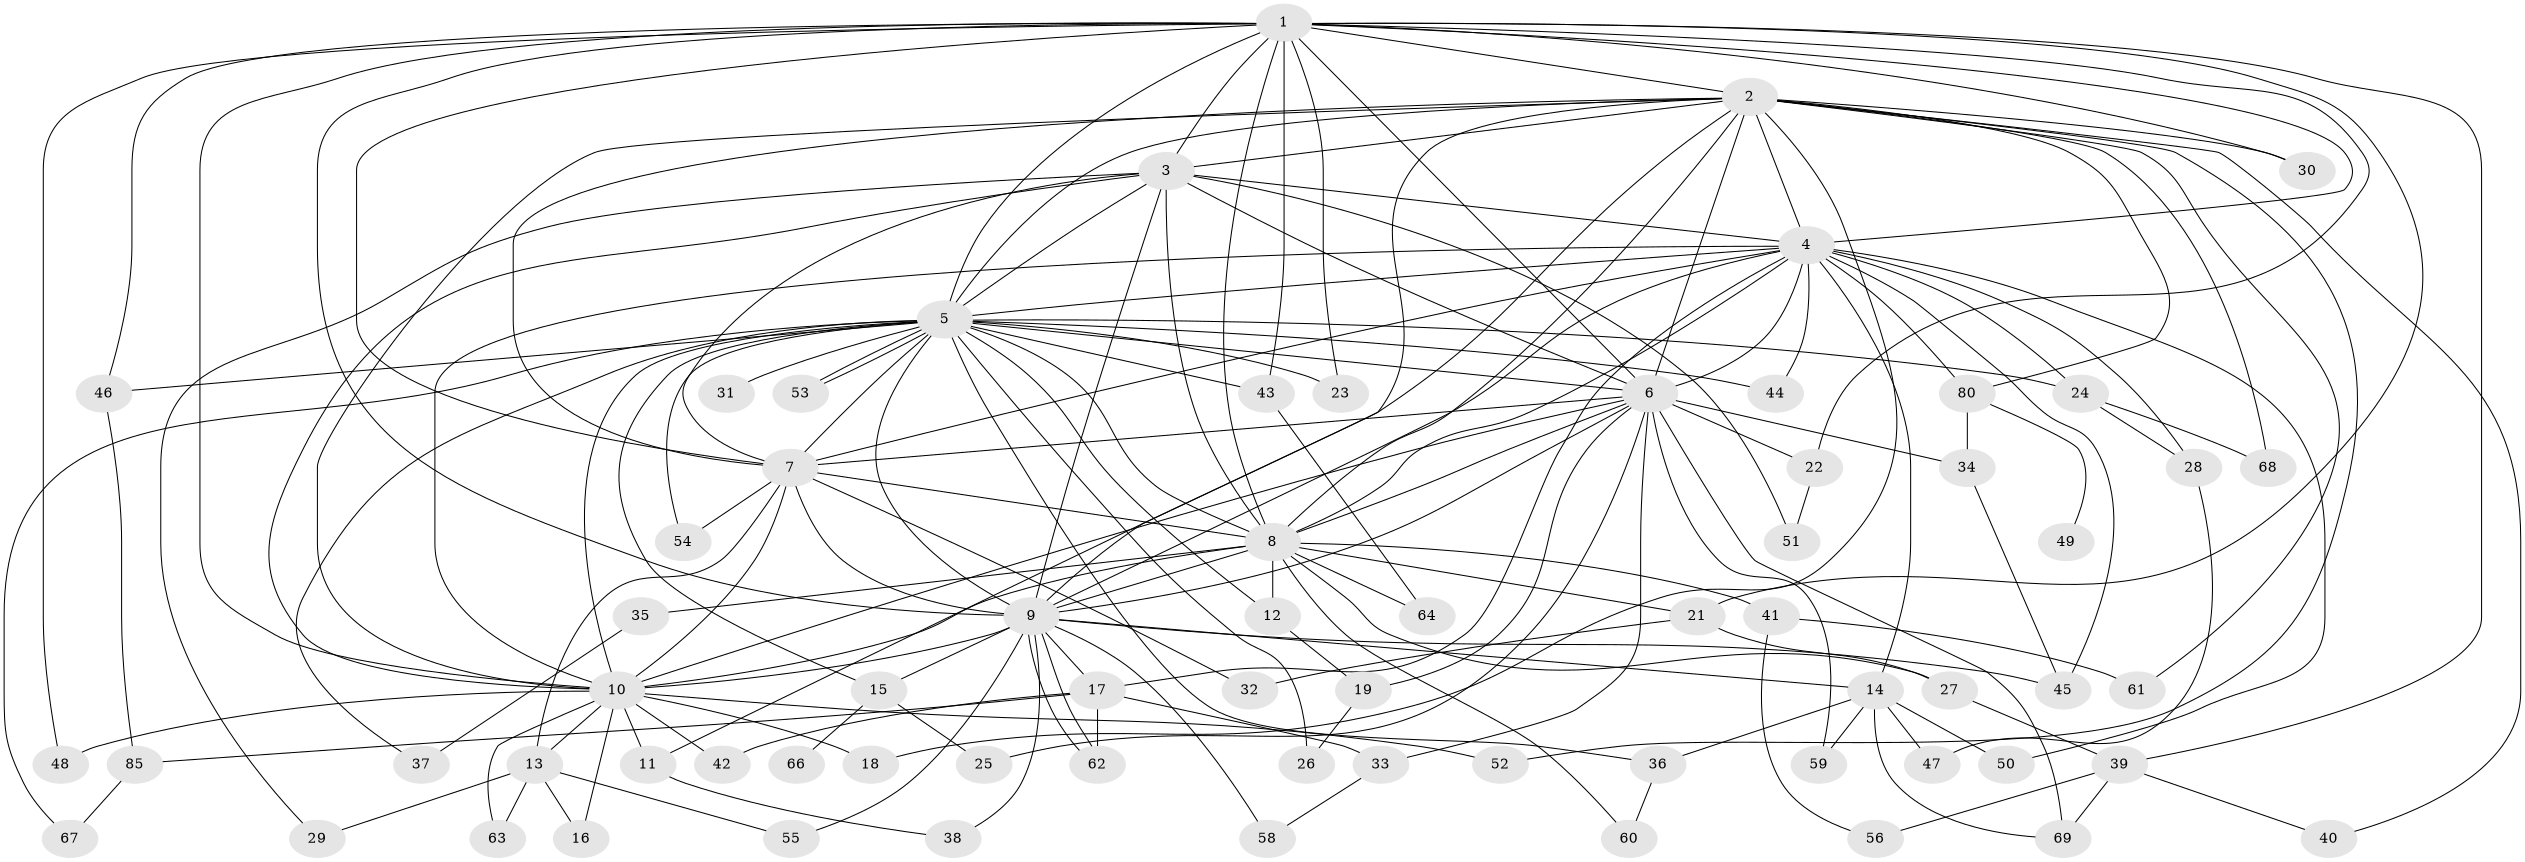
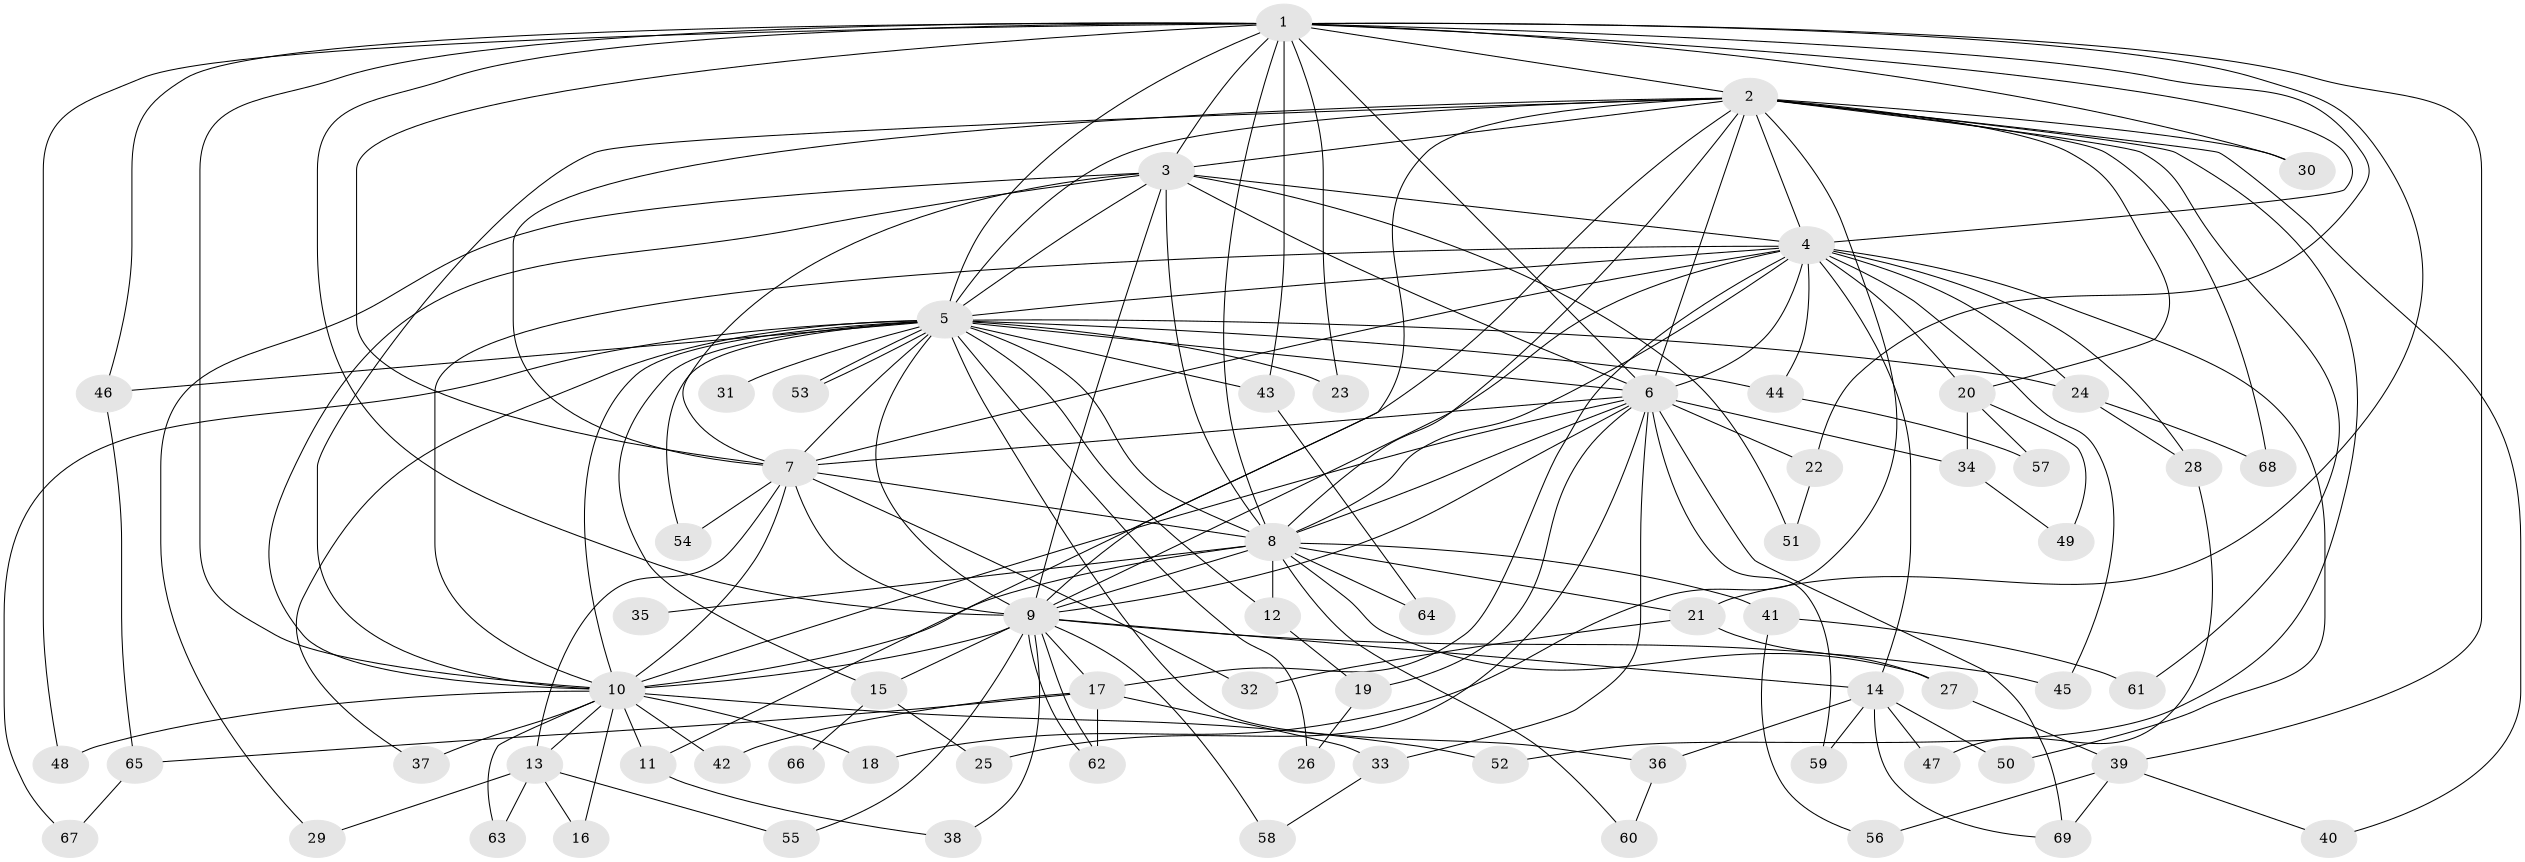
node "80": label "80" -> "20"
node "57": added
edge "34" -- "45": now "34" -- "49"
edge "35" -- "37": now "10" -- "37"
node "85": label "85" -> "65"
